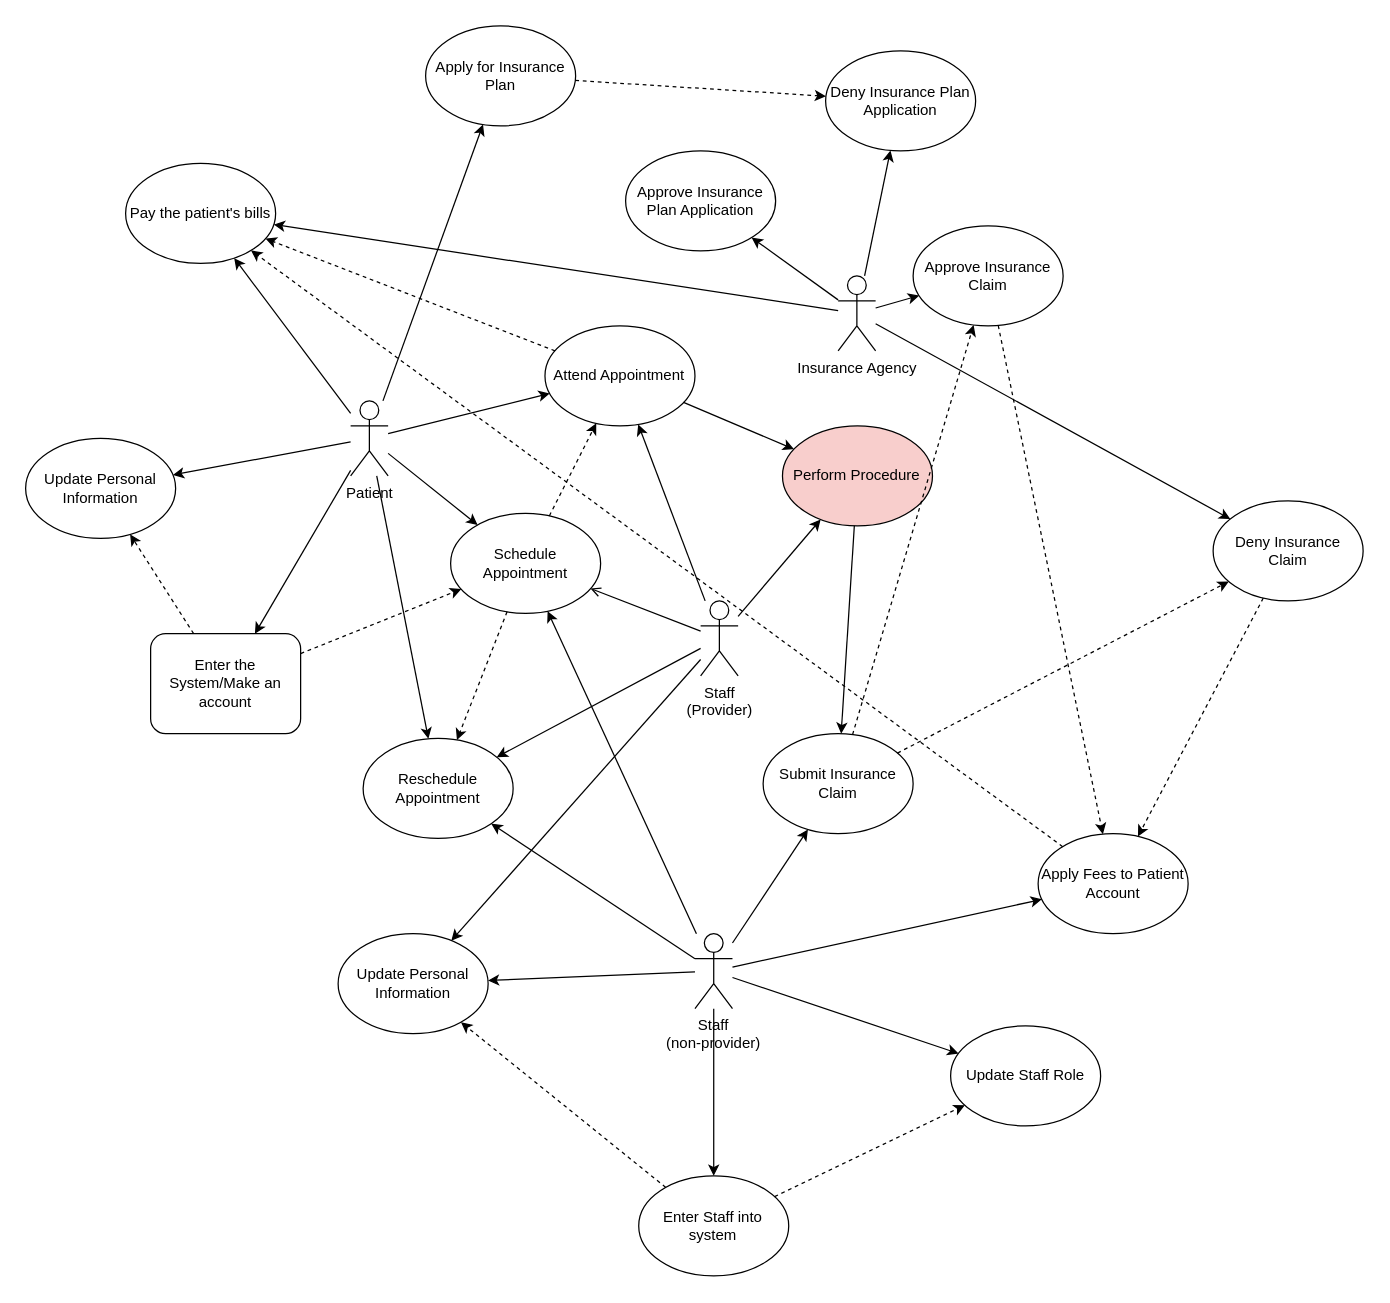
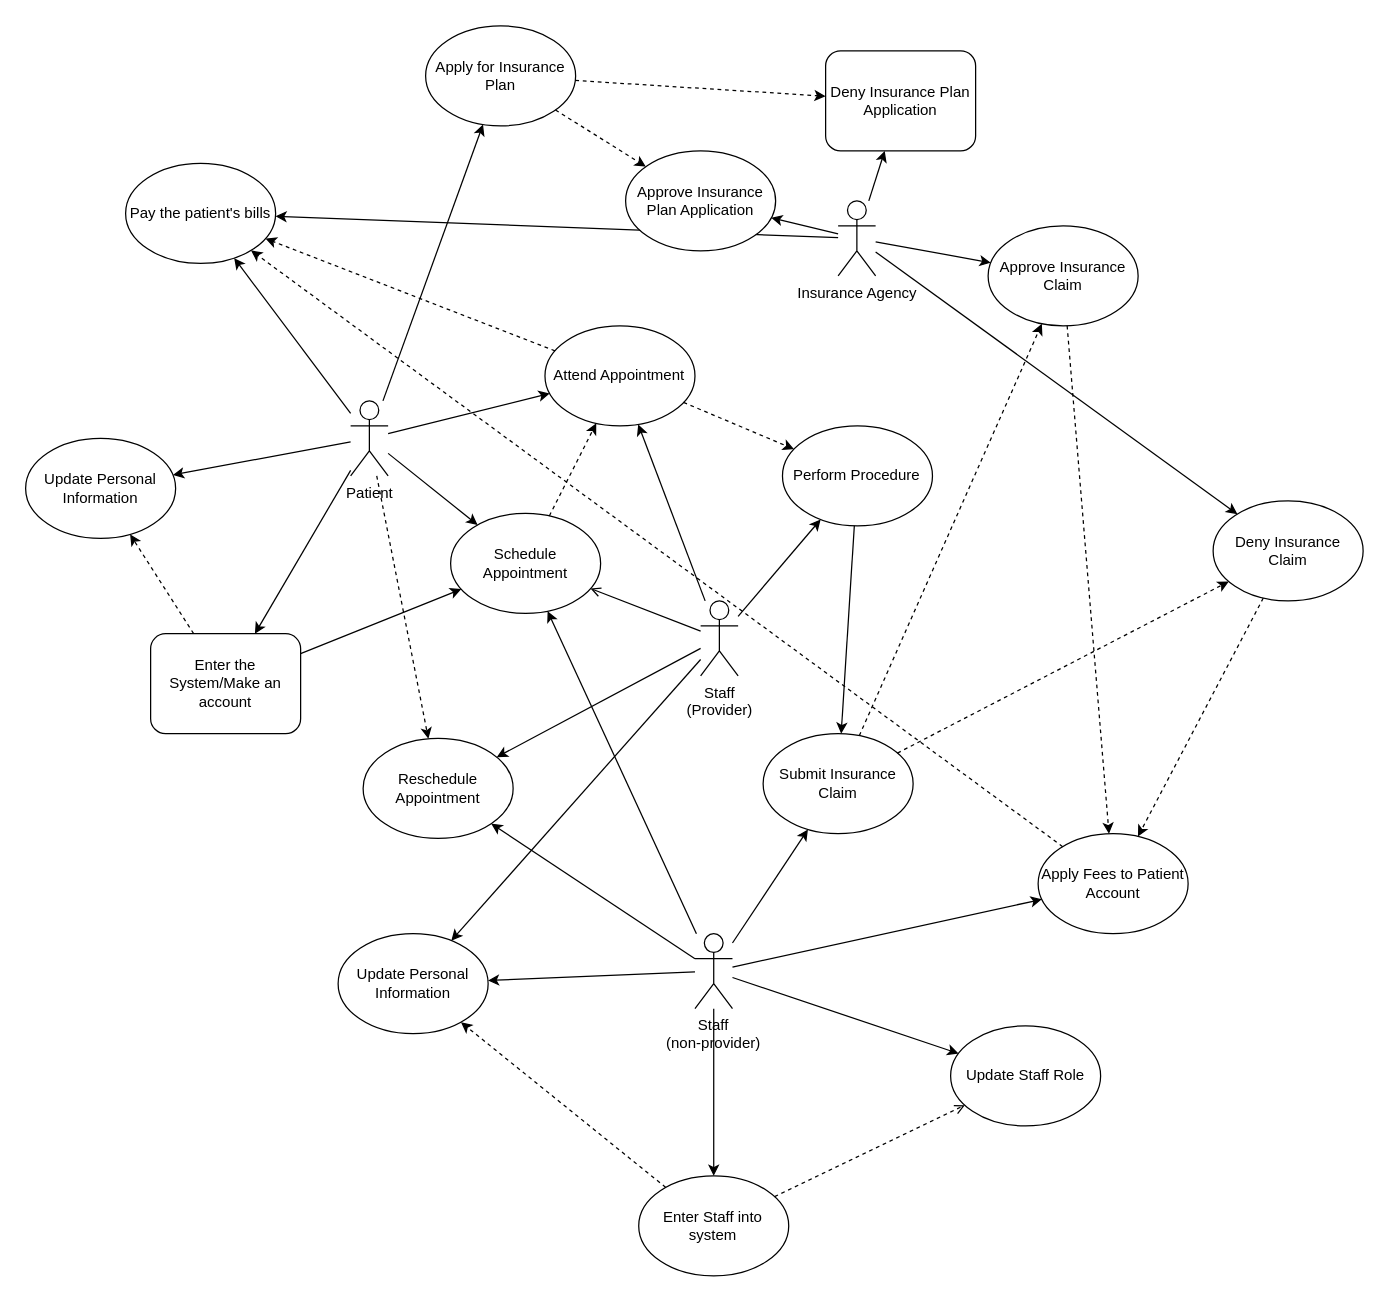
node "Deny Insurance Plan Application": shape ellipse -> rounded rectangle
edge "Apply for Insurance Plan" -> "Approve Insurance Plan Application": added
node "Approve Insurance Claim": moved (988, 276) -> (1063, 276)
node "Insurance Agency": moved (857, 313) -> (857, 238)
edge "Attend Appointment" -> "Perform Procedure": style solid -> dashed
node "Perform Procedure": fillcolor #f8cecc -> #ffffff
edge "Patient" -> "Reschedule Appointment": style solid -> dashed
edge "Enter the System/Make an account" -> "Schedule Appointment": style dashed -> solid
edge "Schedule Appointment" -> "Reschedule Appointment": removed
edge "Enter Staff into system" -> "Update Staff Role": arrowhead classic -> open
